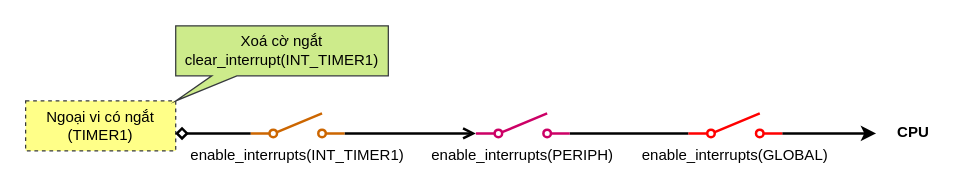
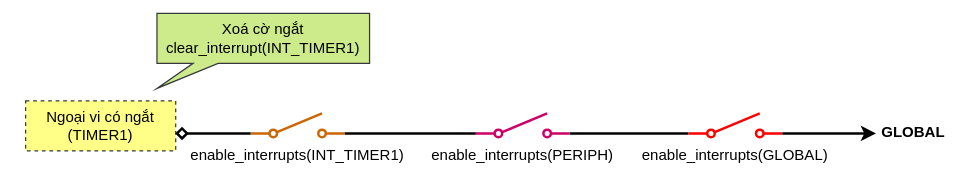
node "Xoá cờ ngắt clear_interrupt(INT_TIMER1)": moved (282, 63) -> (263, 51)
node "CPU": label "CPU" -> "GLOBAL"
edge "enable_interrupts(INT_TIMER1)" -> "enable_interrupts(PERIPH)": arrowhead open -> none
